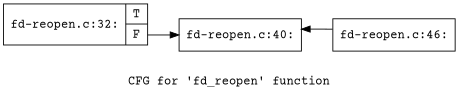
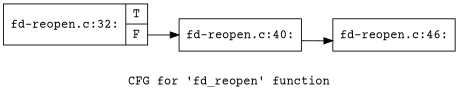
edge "fd-reopen.c:46:" -> "fd-reopen.c:40:": reversed
